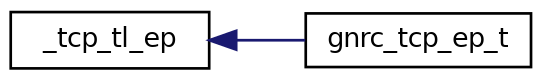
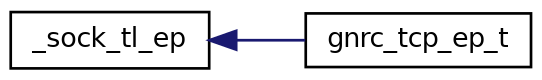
node "_tcp_tl_ep": label "_tcp_tl_ep" -> "_sock_tl_ep"
